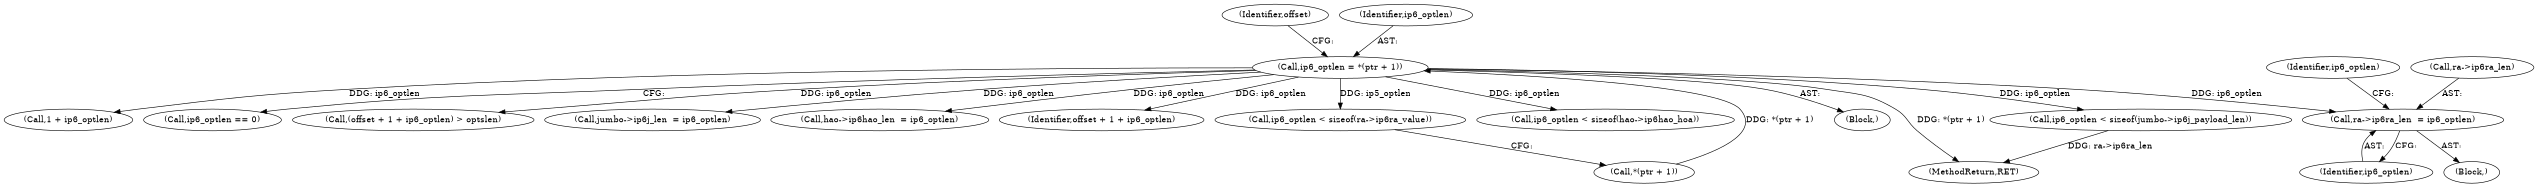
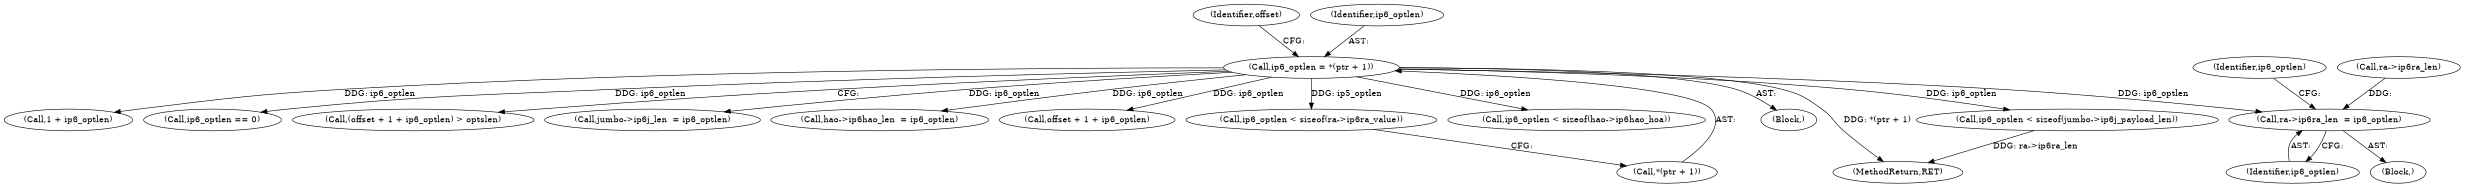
edge "(Call,ip6_optlen = *(ptr + 1))" -> "(Call,ip6_optlen == 0)": label "CFG: " -> "DDG: ip6_optlen"
edge "(Call,ip6_optlen = *(ptr + 1))" -> "(Call,(offset + 1 + ip6_optlen) > optslen)": label "DDG: ip6_optlen" -> "CFG: "
edge "(Call,ra->ip6ra_len)" -> "(Call,ra->ip6ra_len  = ip6_optlen)": label "AST: " -> "DDG: "
node "(Identifier,offset + 1 + ip6_optlen)": label "(Identifier,offset + 1 + ip6_optlen)" -> "(Call,offset + 1 + ip6_optlen)"
edge "(Call,*(ptr + 1))" -> "(Call,ip6_optlen = *(ptr + 1))": label "DDG: *(ptr + 1)" -> "AST: "
